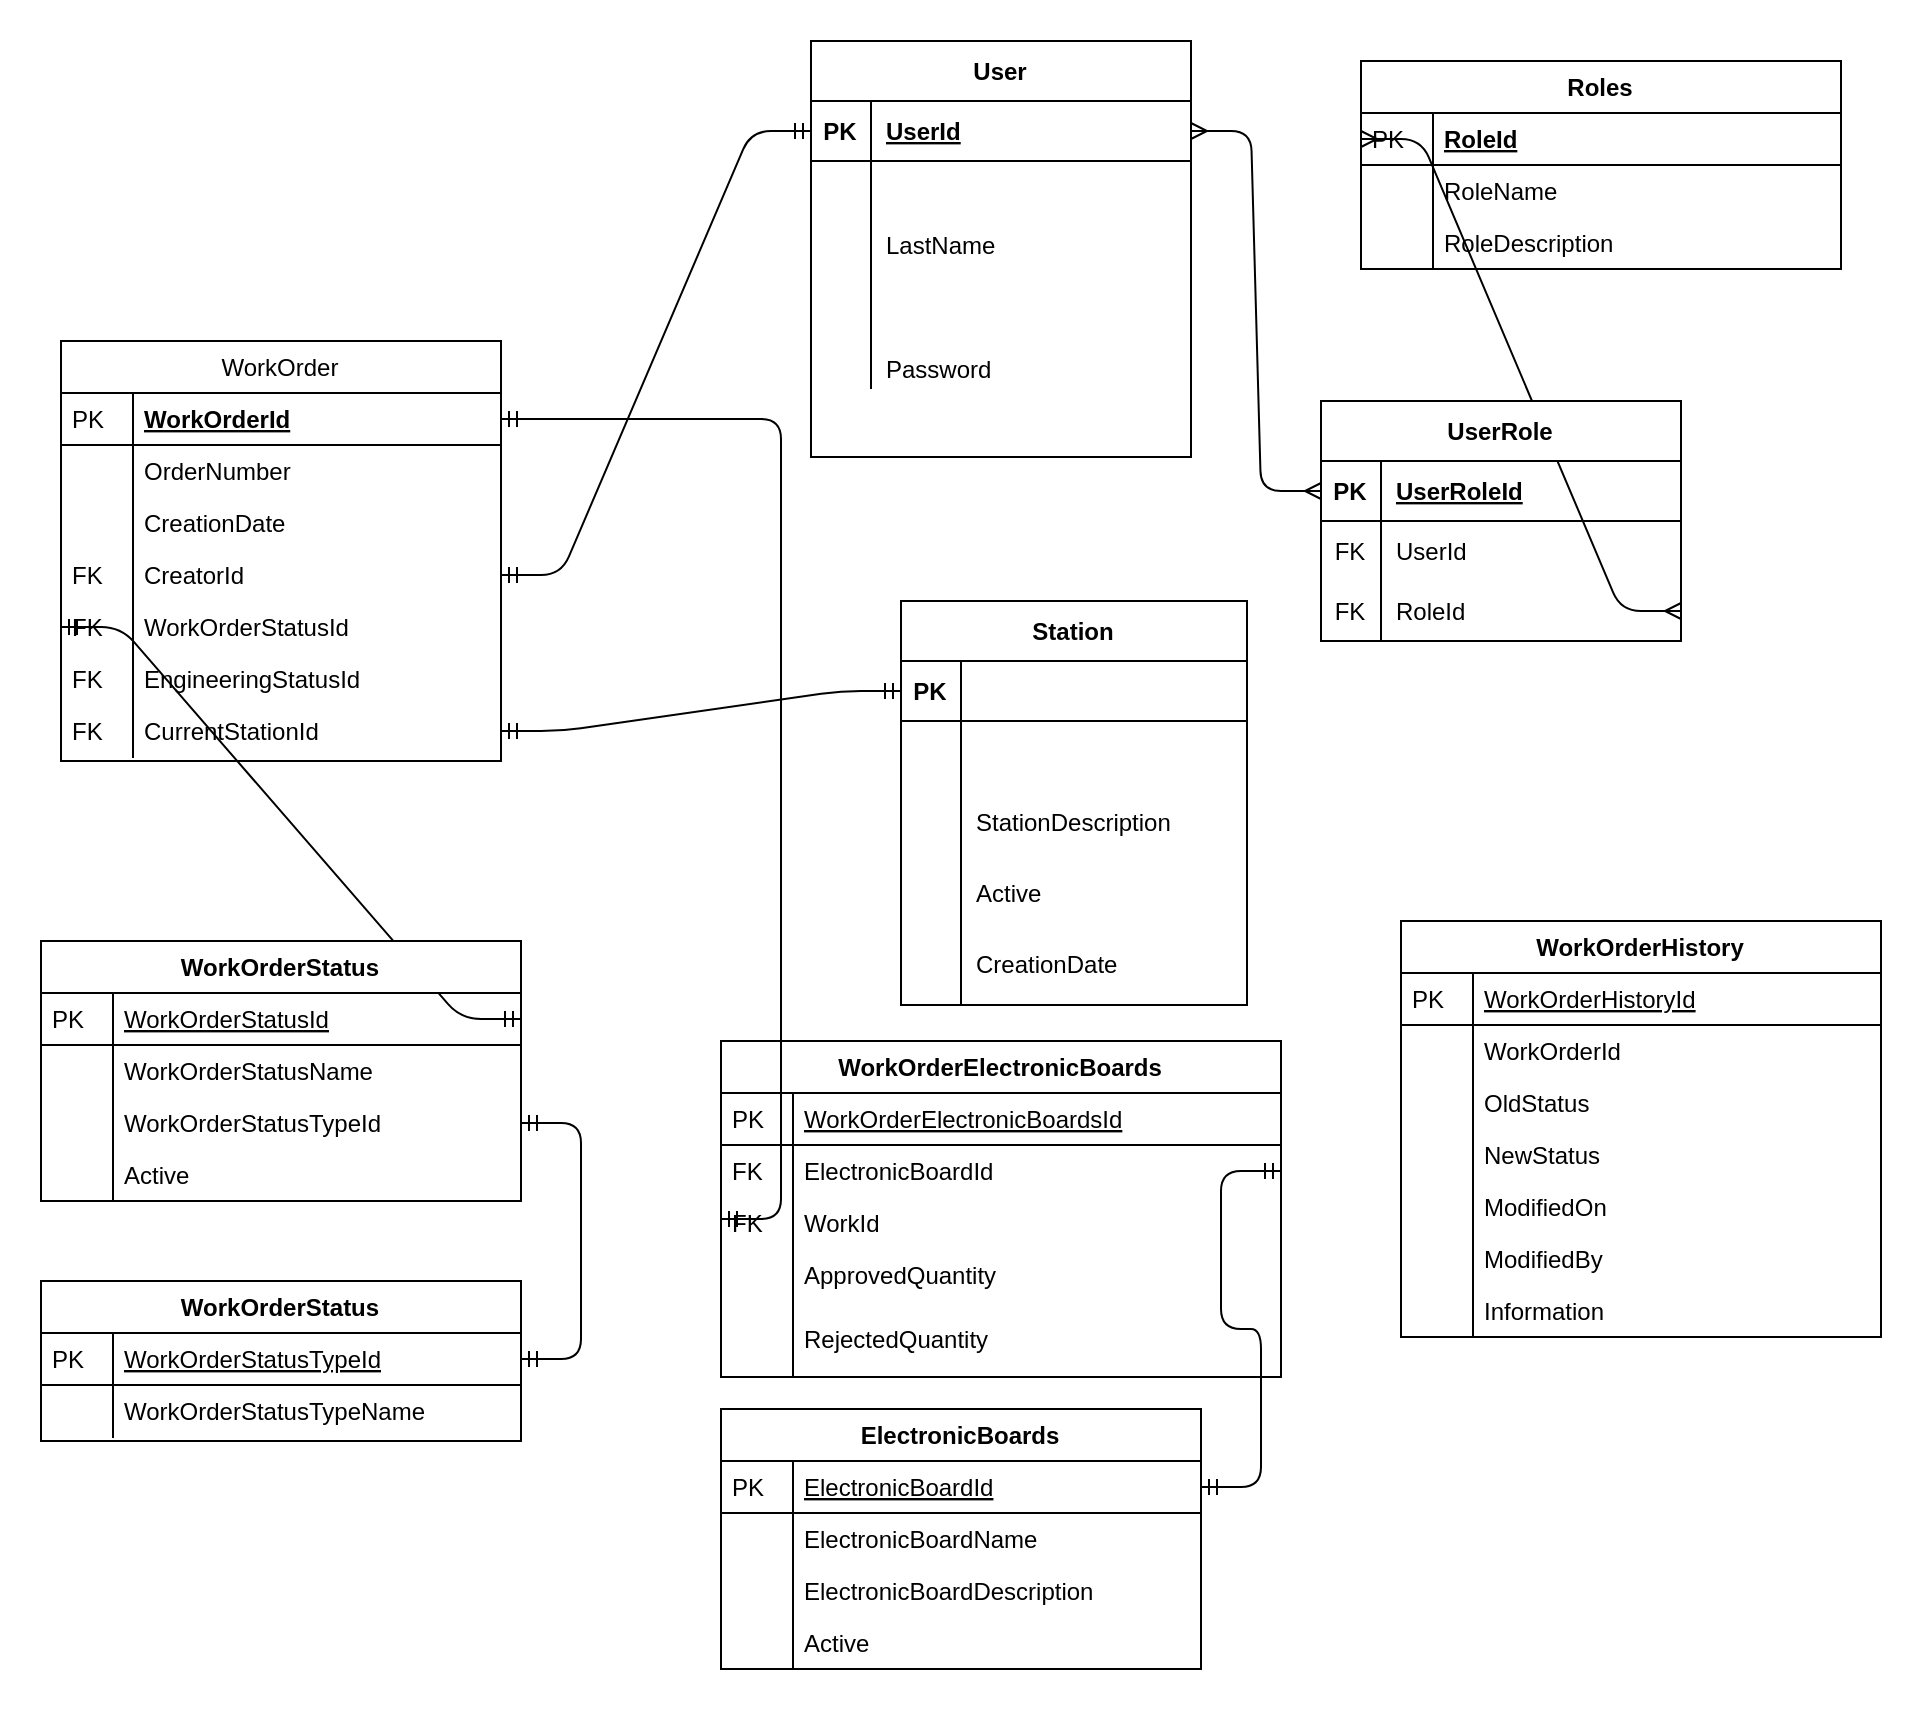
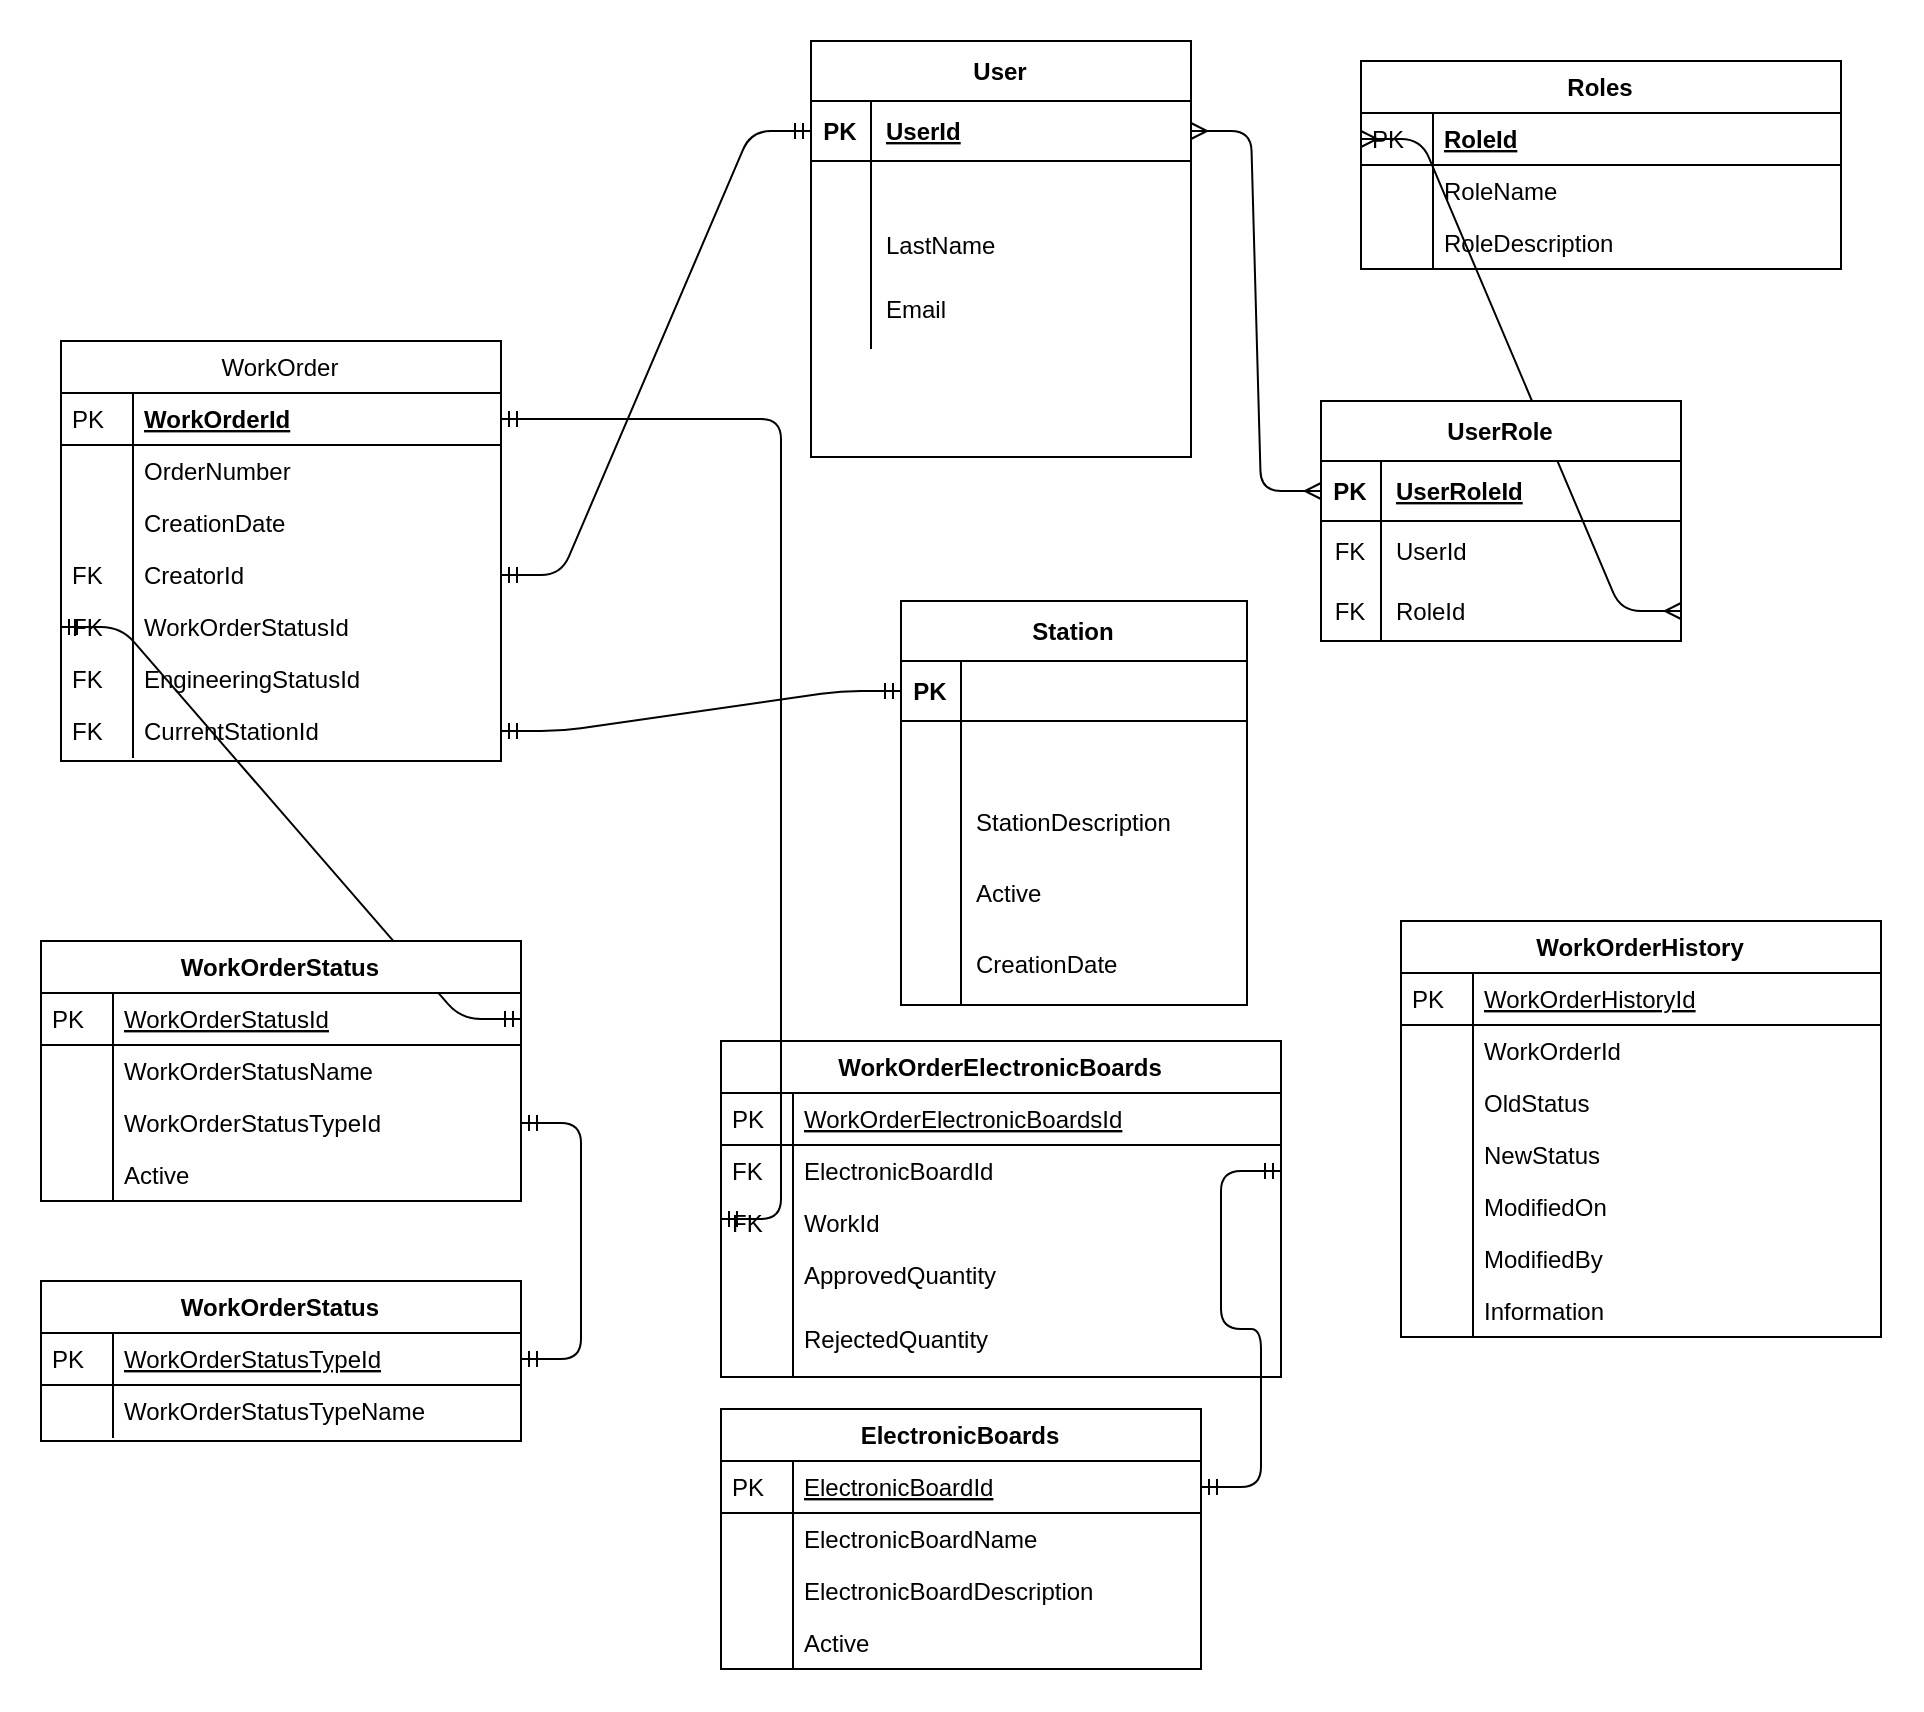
node "Email": added
node "Password": removed
